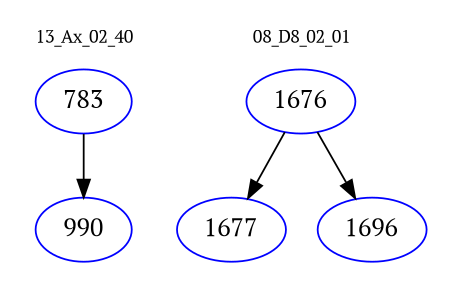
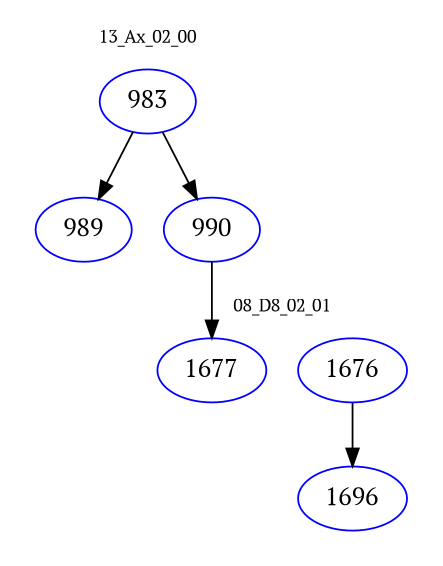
cluster "13_Ax_02_40": label "13_Ax_02_40" -> "13_Ax_02_00"
node "783": label "783" -> "983"
edge "1676" -> "1677": now "990" -> "1677"
node "989": added
